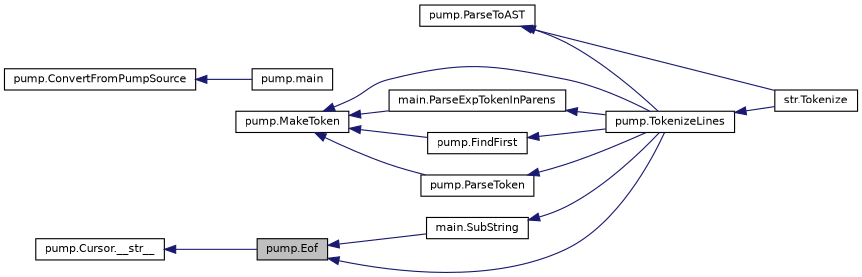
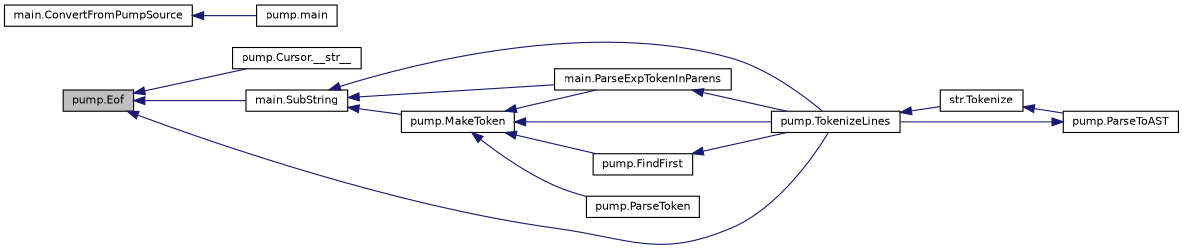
edge "str.Tokenize" -> "pump.ParseToAST": reversed
node "pump.ConvertFromPumpSource": label "pump.ConvertFromPumpSource" -> "main.ConvertFromPumpSource"
edge "main.ParseExpTokenInParens" -> "main.SubString": added
edge "pump.MakeToken" -> "main.SubString": added
edge "pump.TokenizeLines" -> "pump.ParseToken": removed
edge "pump.Eof" -> "pump.Cursor.__str__": reversed
